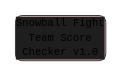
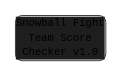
node "Snowball Fight Team Score Checker v1.0": fillcolor #f8cecc -> #ffffff
